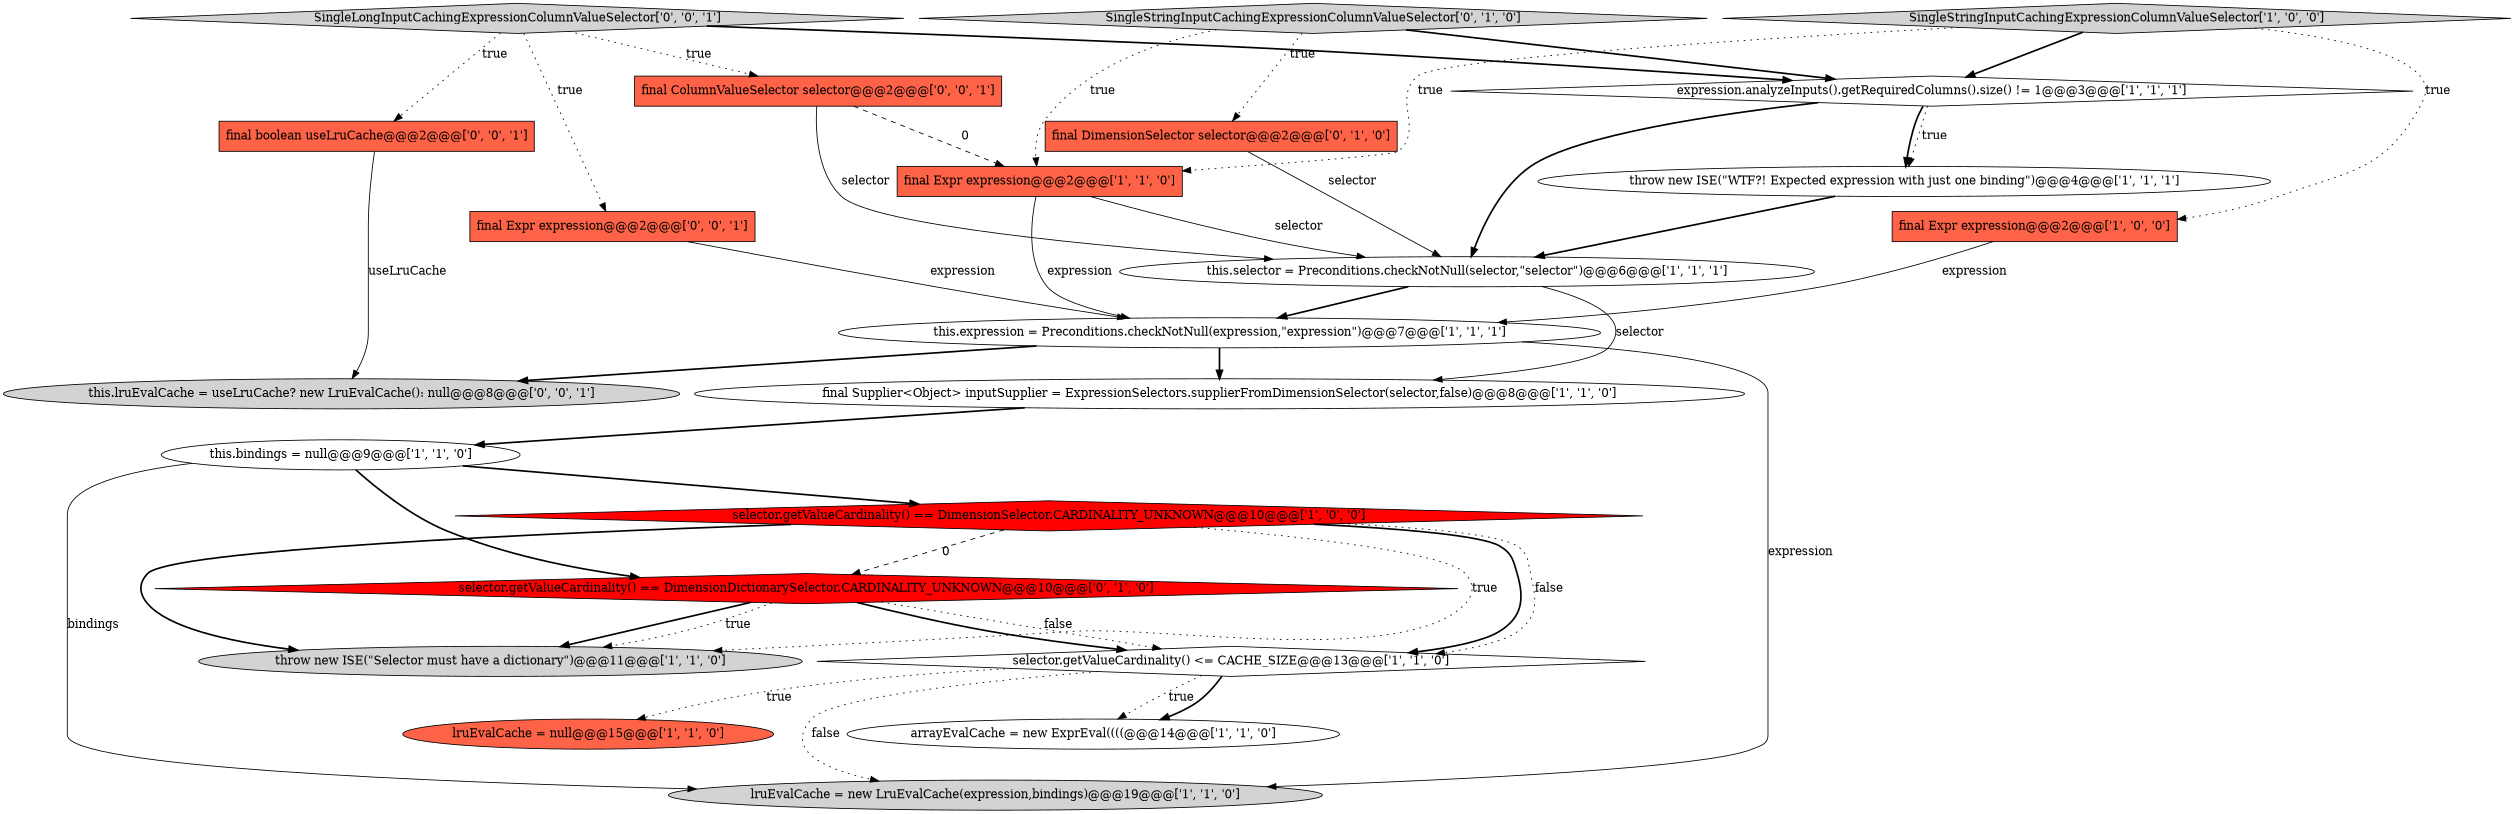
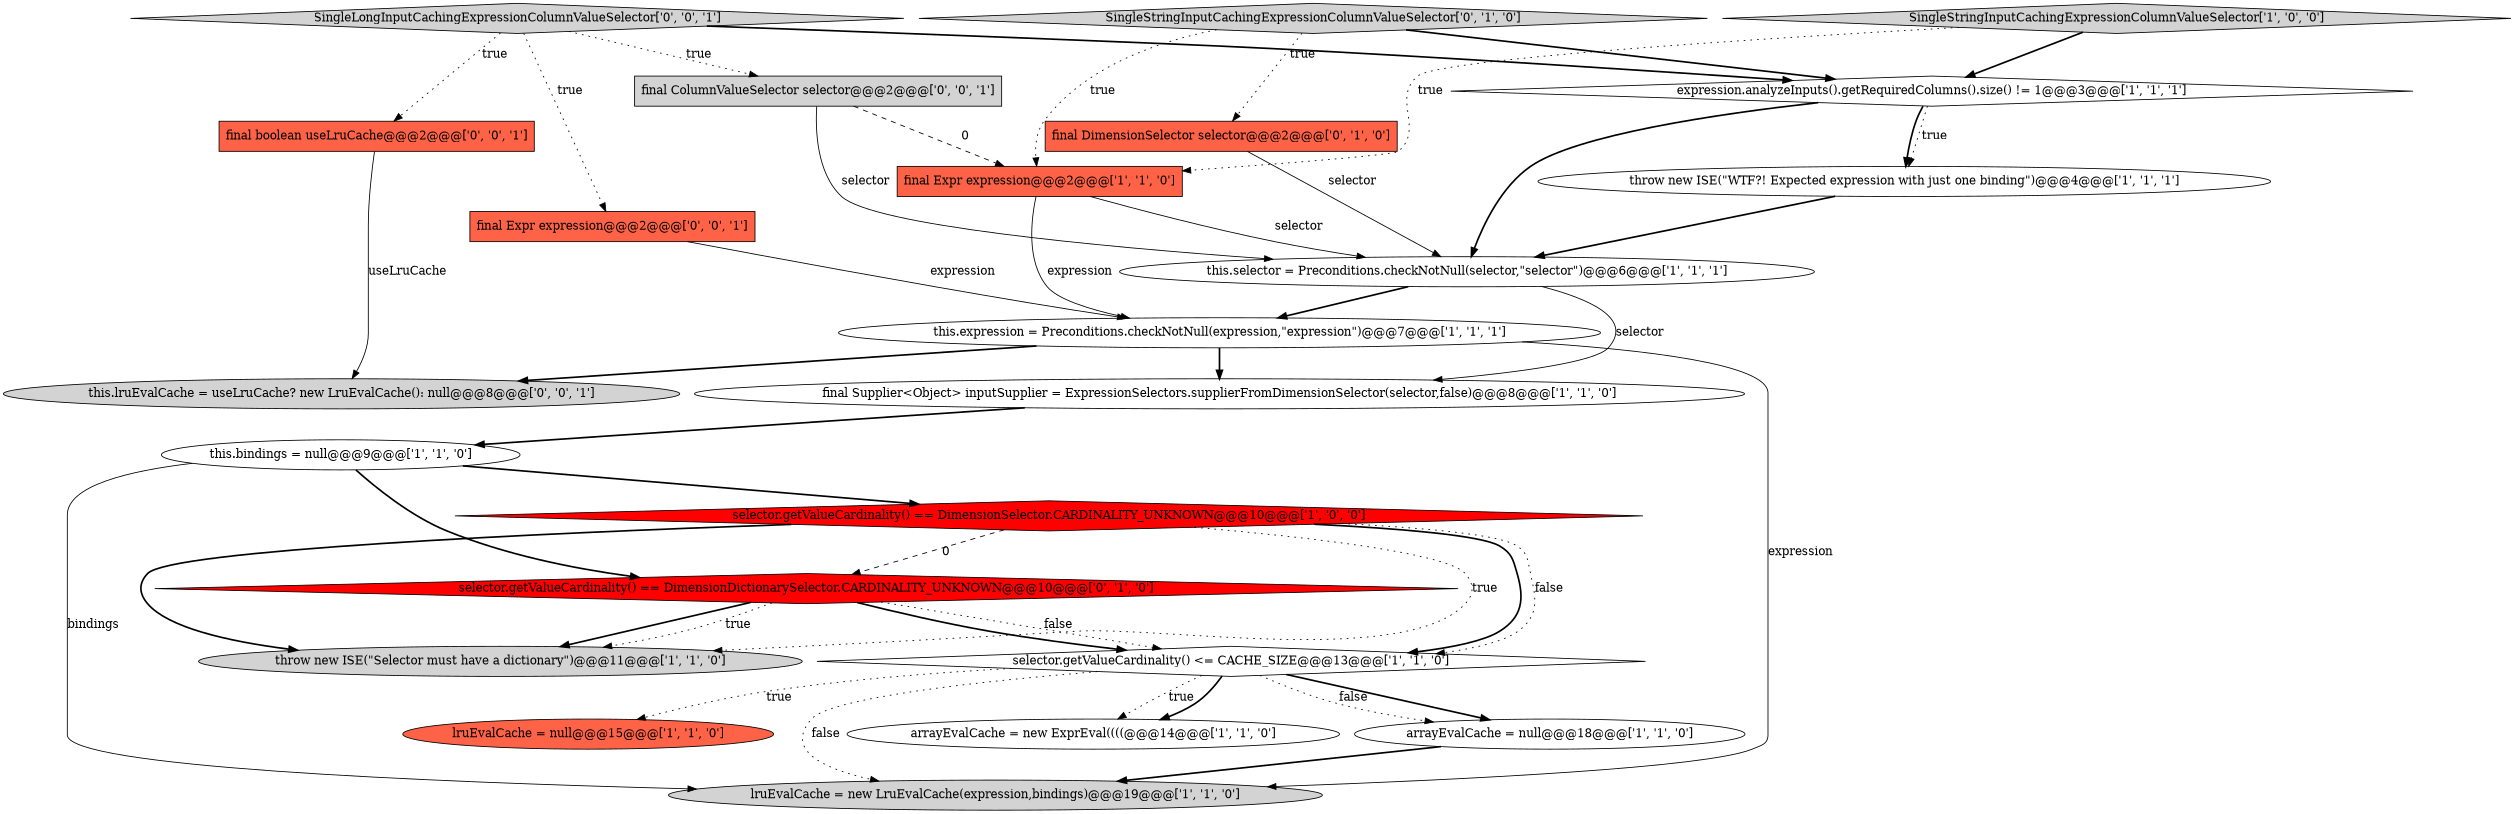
node "final ColumnValueSelector selector@@@2@@@['0', '0', '1']": fillcolor tomato -> lightgray
node "final Expr expression@@@2@@@['1', '0', '0']": removed
node "arrayEvalCache = null@@@18@@@['1', '1', '0']": added
